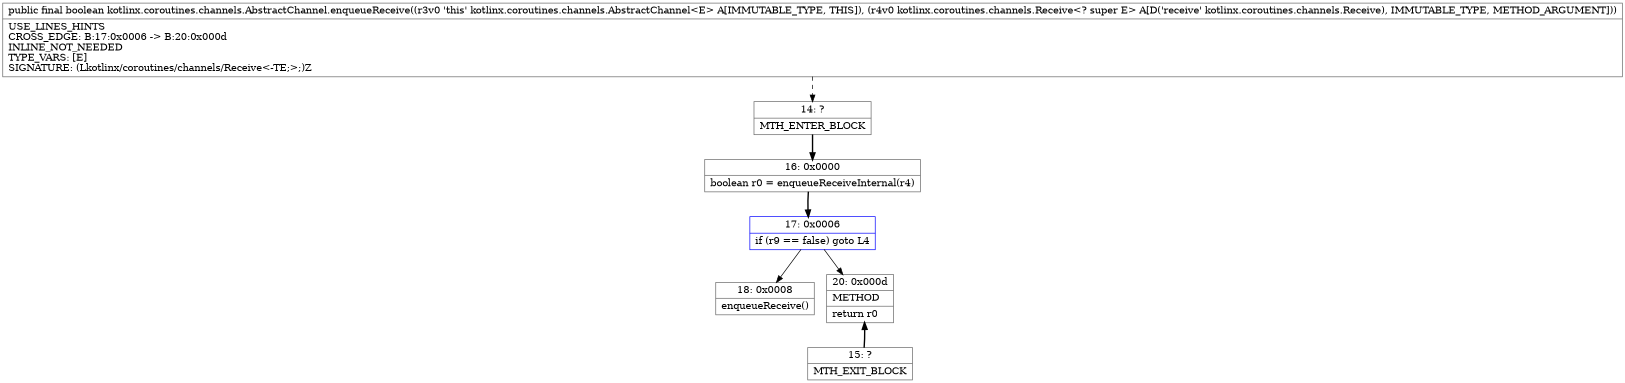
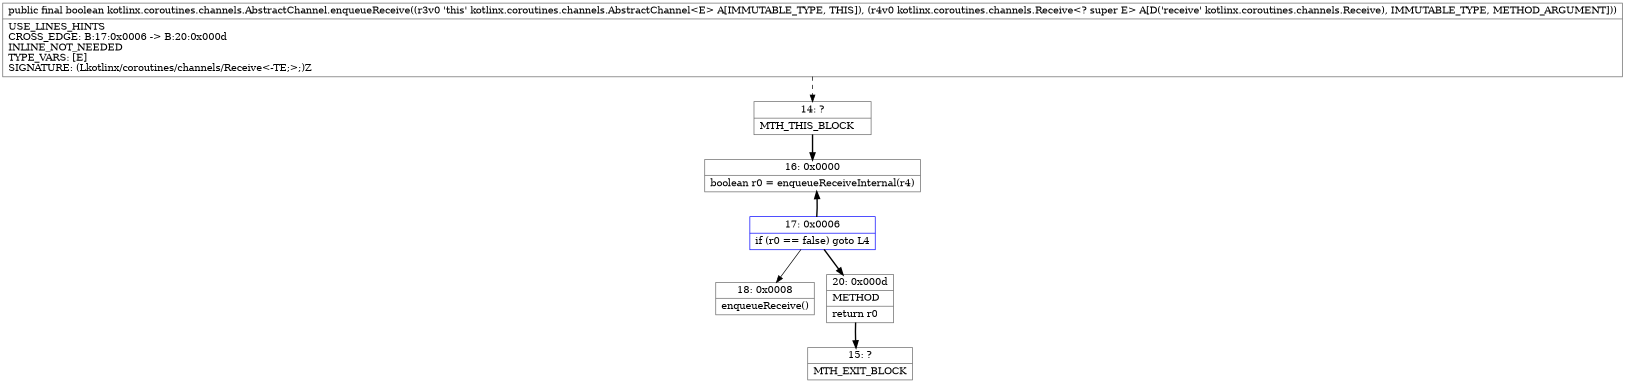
node "14: ?": text "MTH_ENTER_BLOCK" -> "MTH_THIS_BLOCK"
edge "16: 0x0000" -> "17: 0x0006": reversed
node "17: 0x0006": text "if (r9 == false) goto L4" -> "if (r0 == false) goto L4"
edge "17: 0x0006" -> "20: 0x000d": style solid -> bold
edge "15: ?" -> "20: 0x000d": reversed
